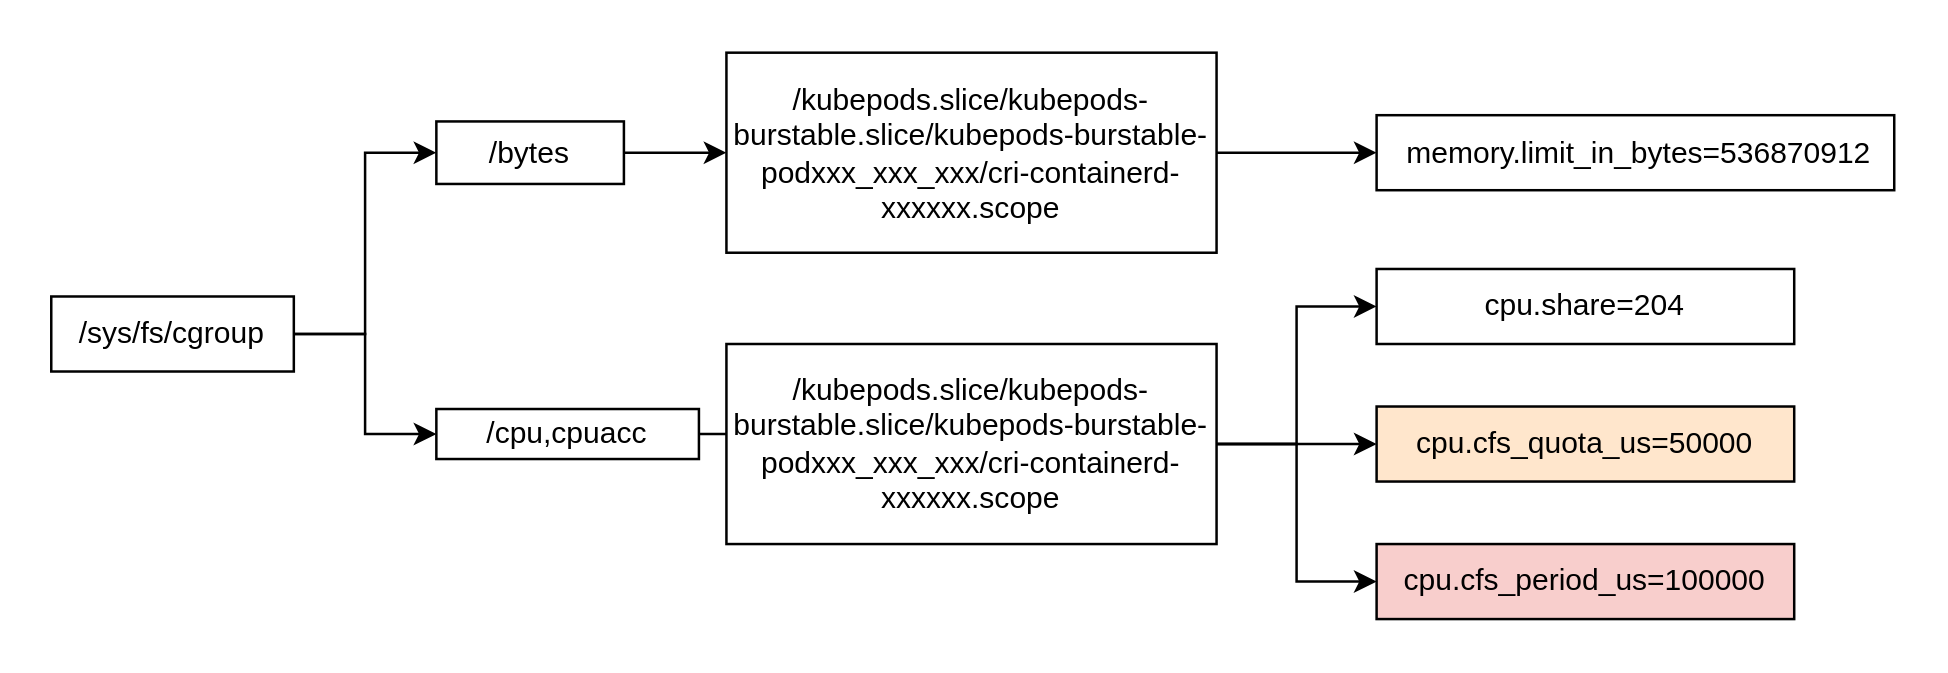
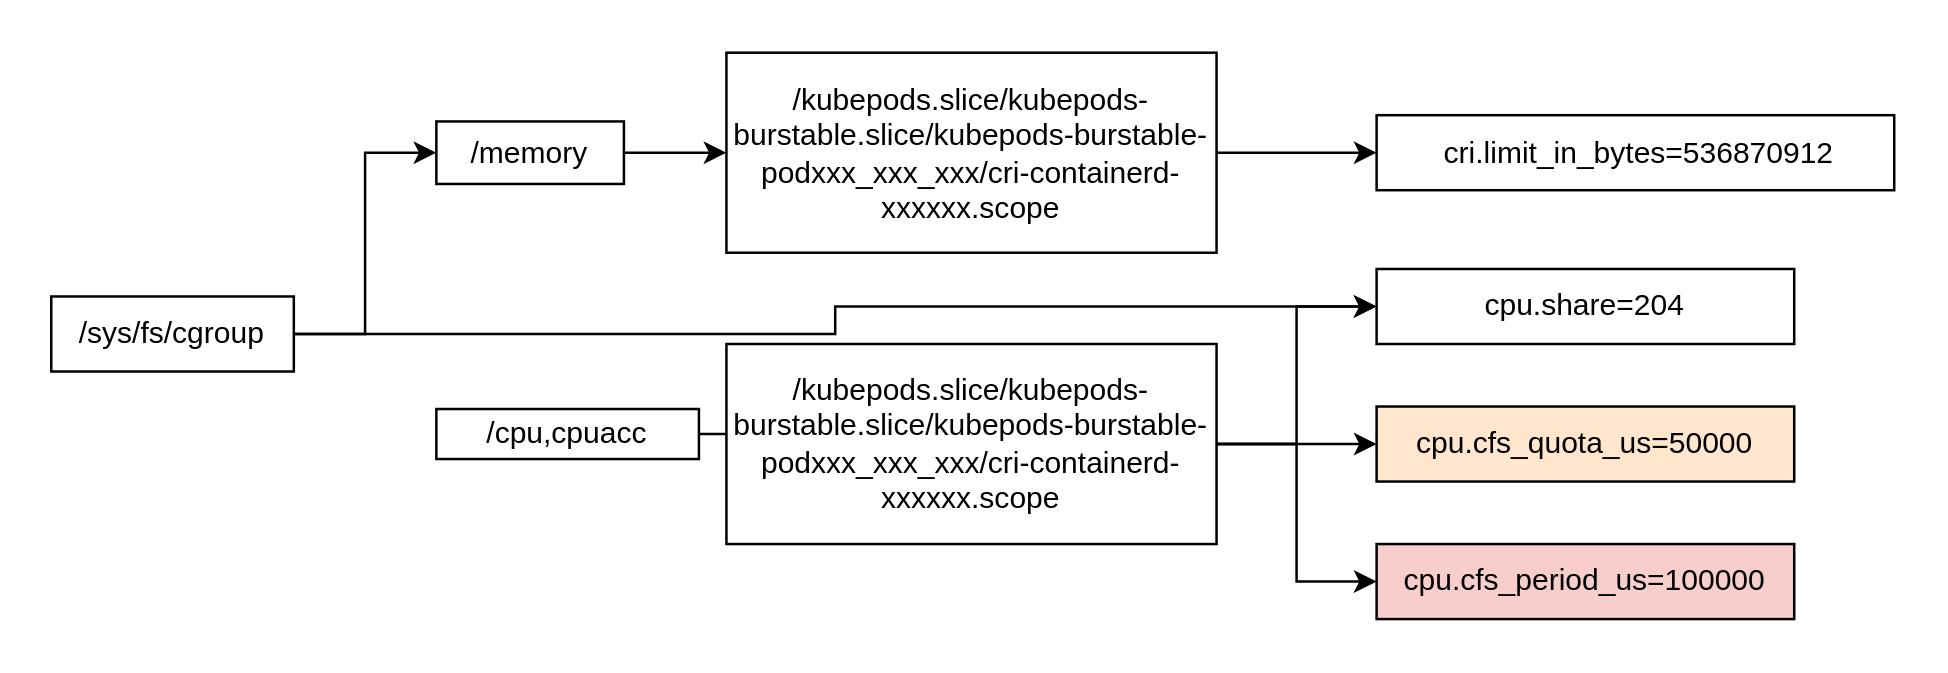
node "/bytes": label "/bytes" -> "/memory"
node "memory.limit_in_bytes=536870912": label "memory.limit_in_bytes=536870912" -> "cri.limit_in_bytes=536870912"
edge "/sys/fs/cgroup" -> "/cpu,cpuacc": now "/sys/fs/cgroup" -> "cpu.share=204"
